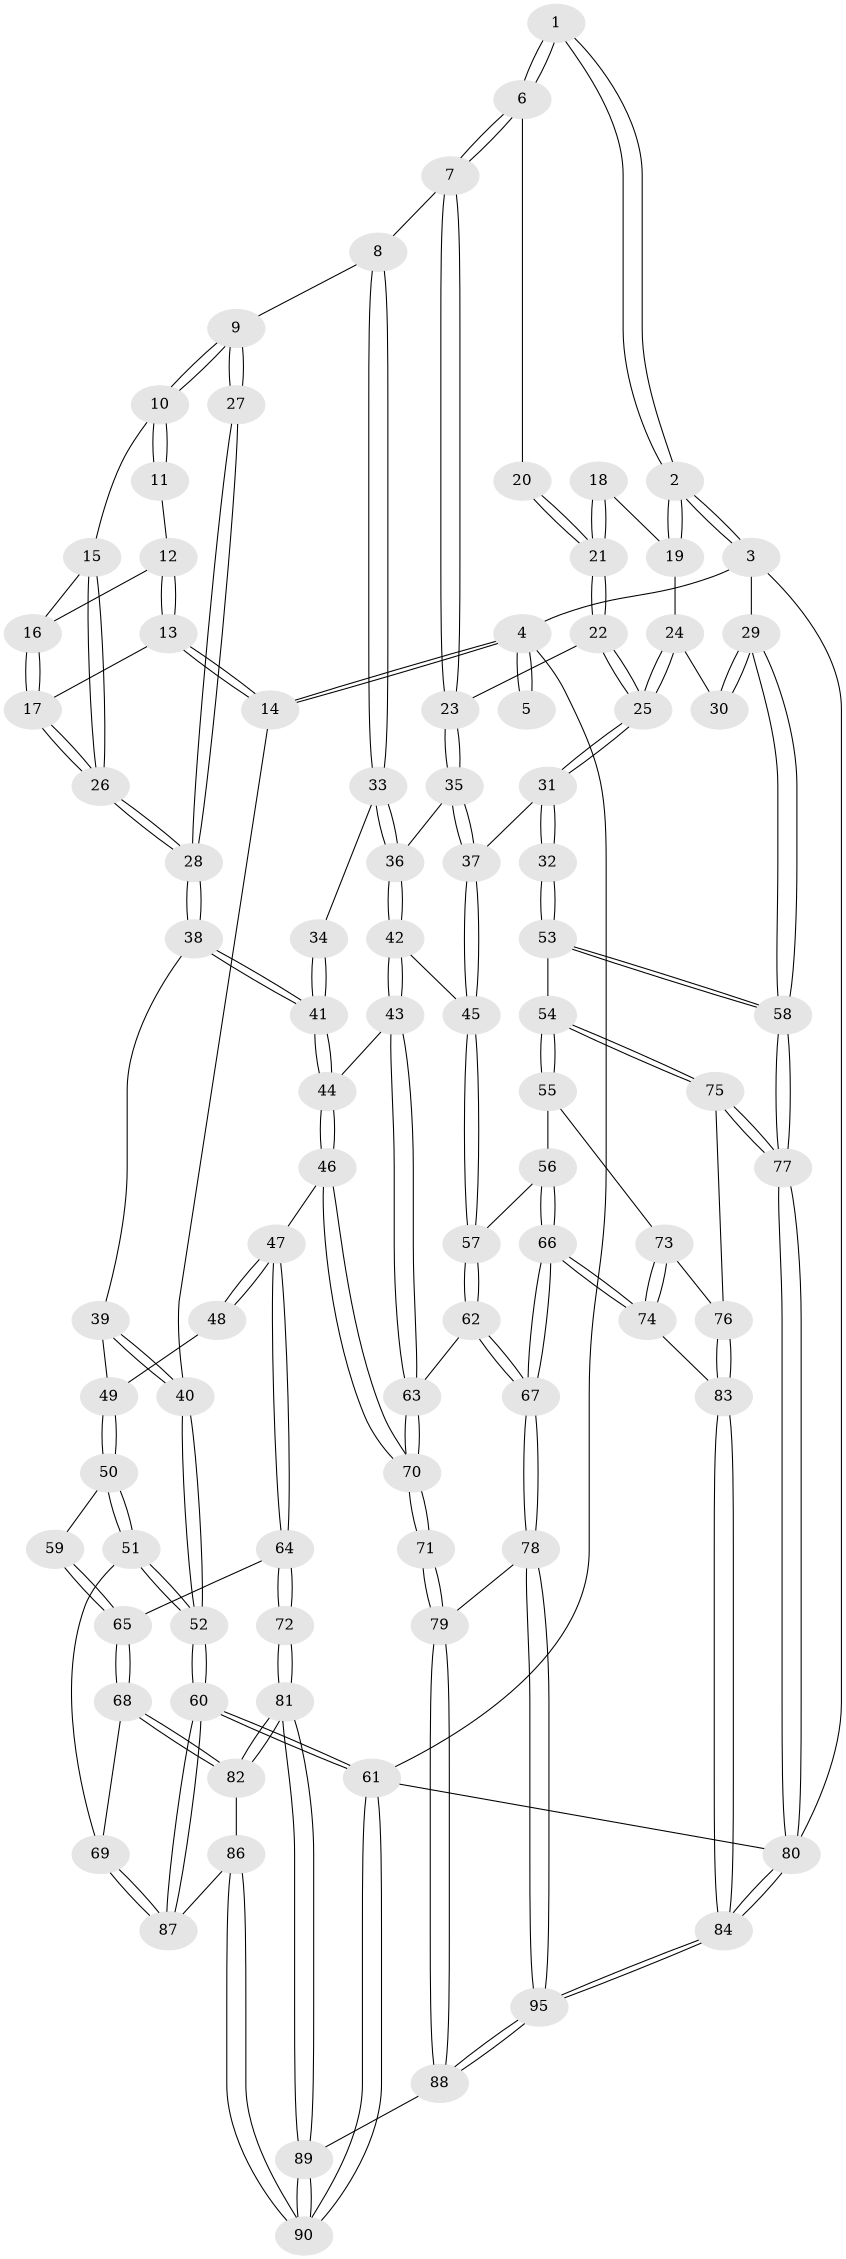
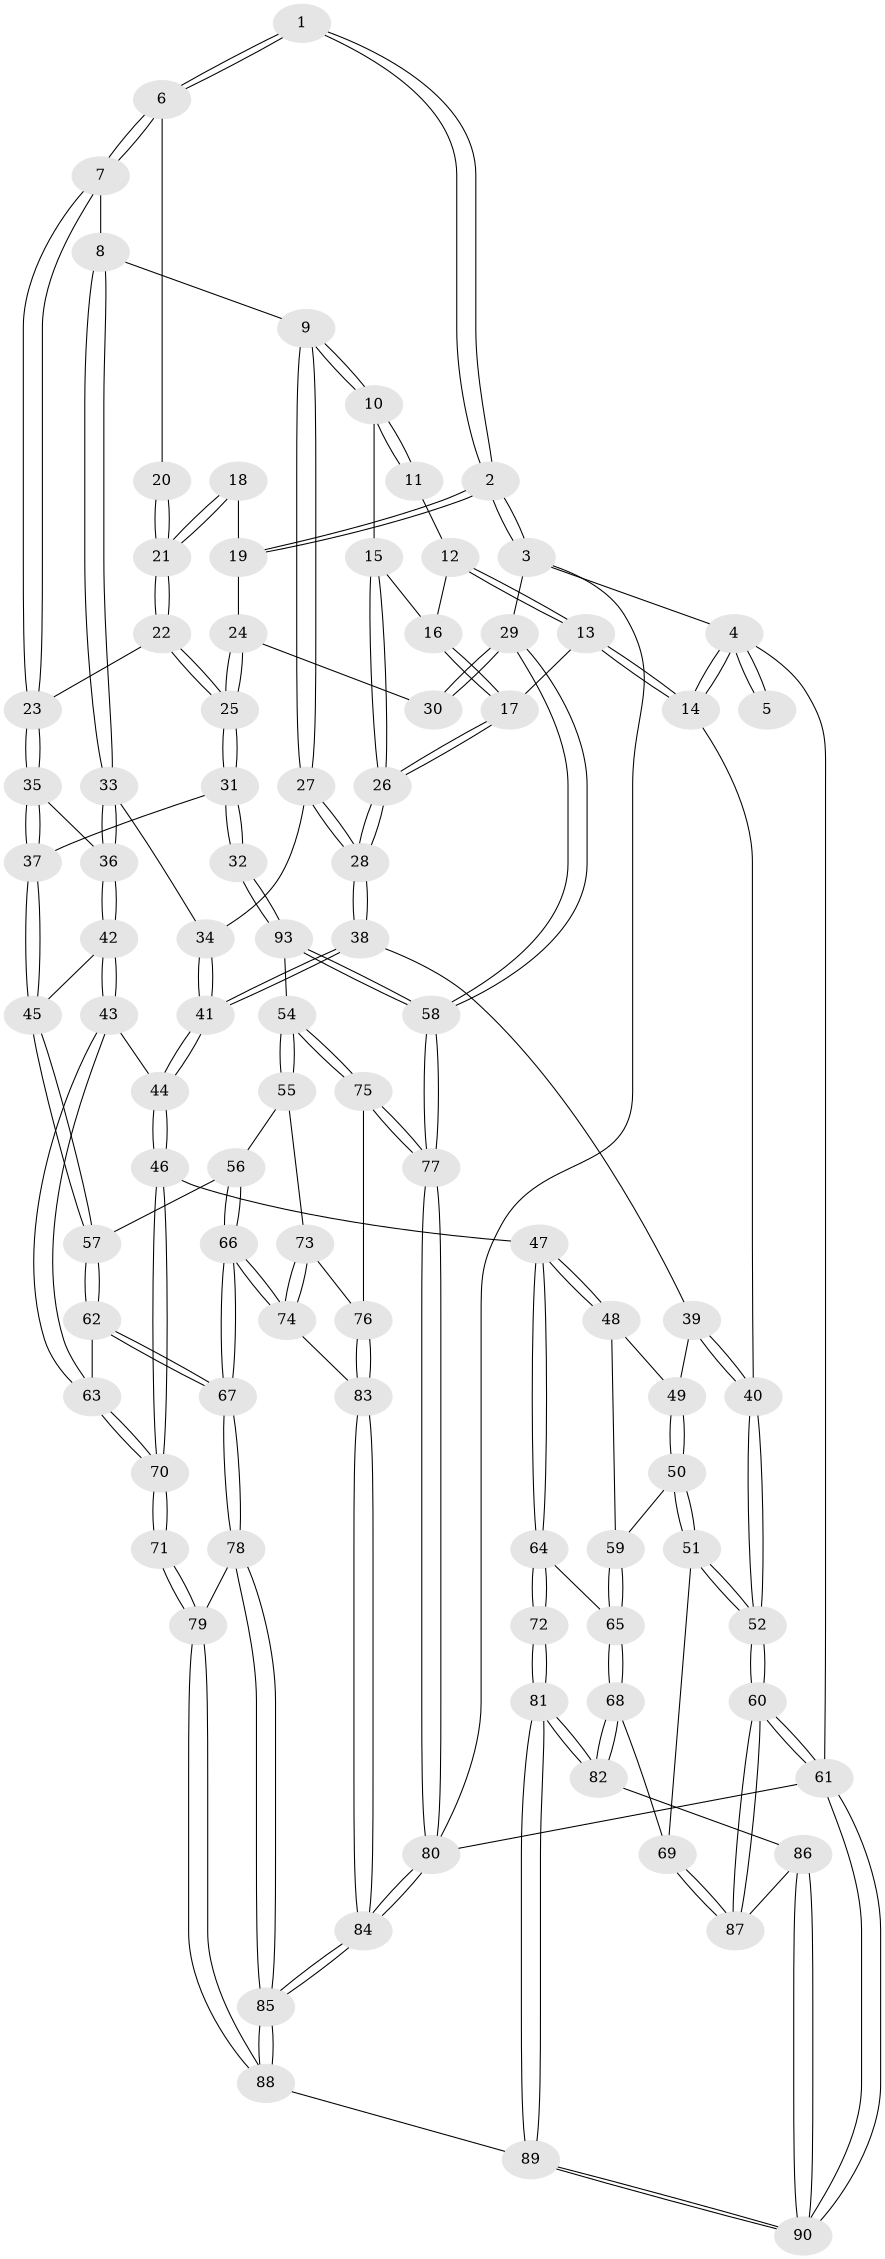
edge "27" -- "34": added
node "53": label "53" -> "93"
edge "48" -- "59": added
node "95": label "95" -> "85"
